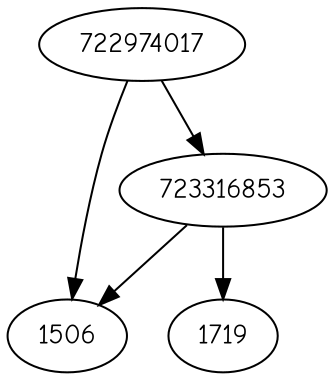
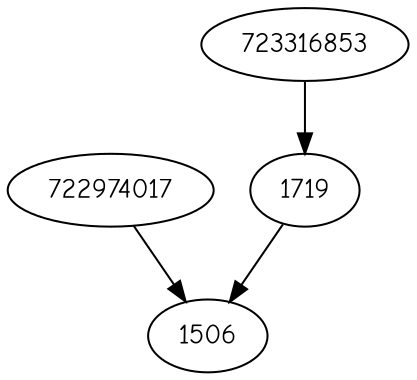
edge "722974017" -> "723316853": removed
edge "723316853" -> "1506": now "1719" -> "1506"
